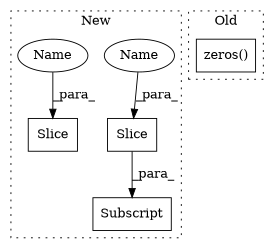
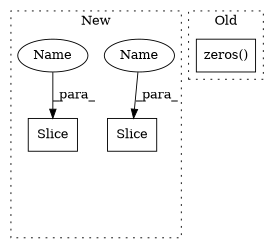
node "Subscript": removed
